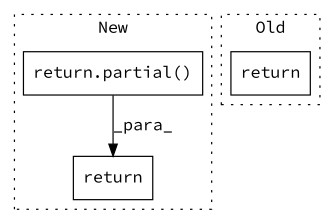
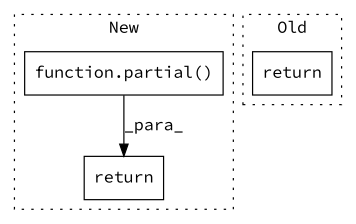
node "return.partial()": label "return.partial()" -> "function.partial()"
